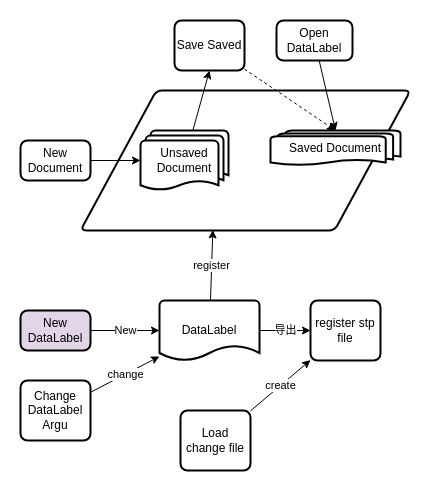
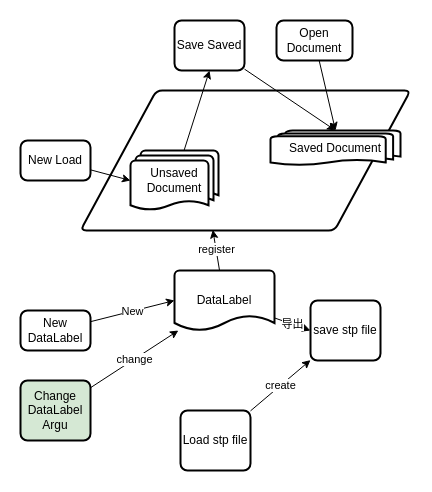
node "Open DataLabel": label "Open DataLabel" -> "Open Document"
edge "Save Saved" -> "Saved Document": style dashed -> solid
node "New Document": label "New Document" -> "New Load"
node "Unsaved Document": moved (185, 161) -> (175, 181)
node "New DataLabel": fillcolor #e1d5e7 -> #ffffff
node "DataLabel": moved (210, 331) -> (225, 301)
node "register stp file": label "register stp file" -> "save stp file"
node "Change DataLabel Argu": fillcolor #ffffff -> #d5e8d4
node "Load change file": label "Load change file" -> "Load stp file"
